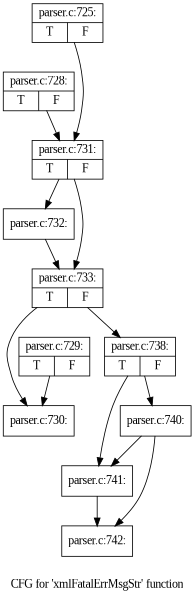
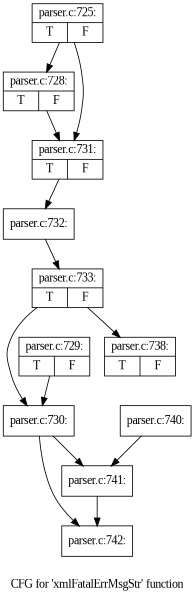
edge "parser.c:725:" -> "parser.c:728:": added
edge "parser.c:731:" -> "parser.c:733:": removed
edge "parser.c:738:" -> "parser.c:740:": removed
edge "parser.c:738:" -> "parser.c:741:": now "parser.c:730:" -> "parser.c:741:"
edge "parser.c:740:" -> "parser.c:742:": now "parser.c:730:" -> "parser.c:742:"
